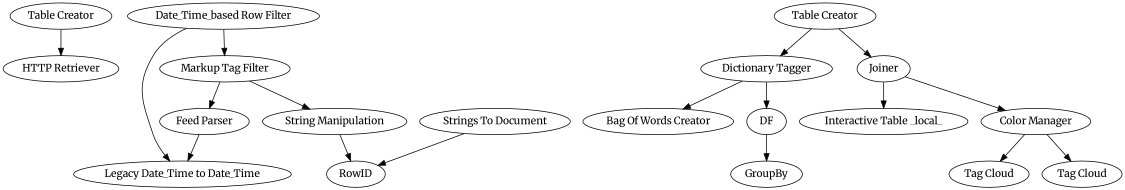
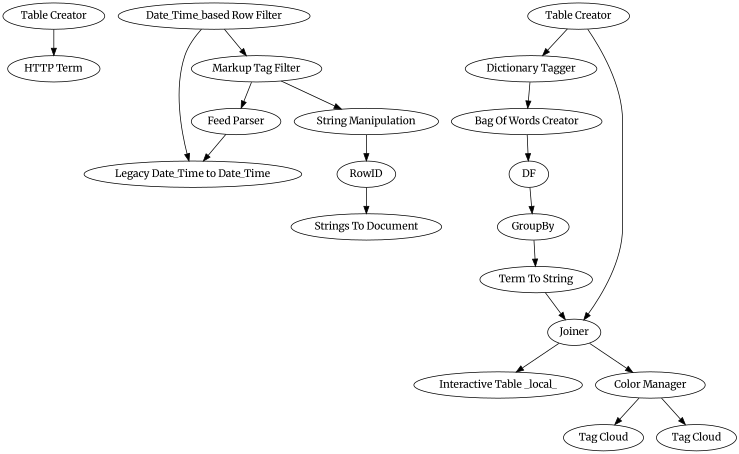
node "HTTP Retriever": label "HTTP Retriever" -> "HTTP Term"
edge "Dictionary Tagger" -> "DF": now "Bag Of Words Creator" -> "DF"
edge "Strings To Document" -> "RowID": reversed
node "Term To String": added
